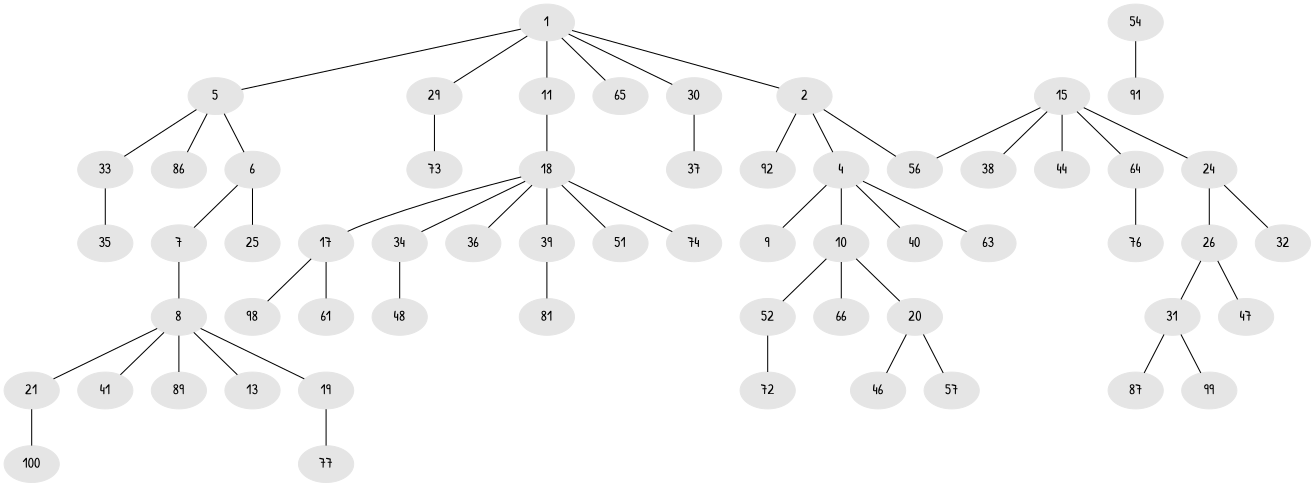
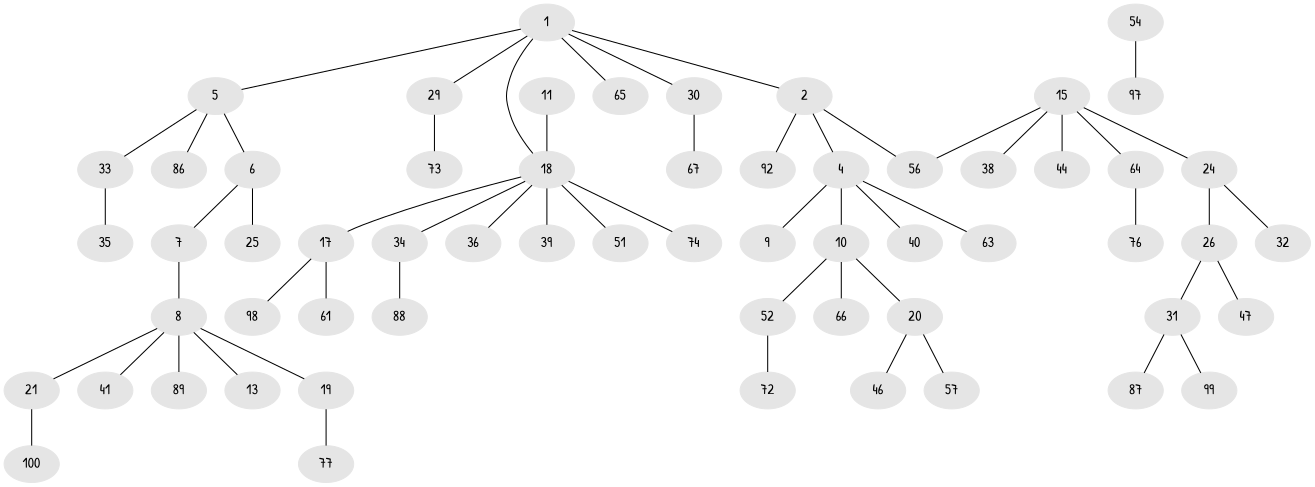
edge "1" -- "11": now "1" -- "18"
node "91": label "91" -> "97"
node "37": label "37" -> "67"
node "48": label "48" -> "88"
node "81": removed
